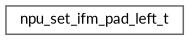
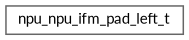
node "npu_set_ifm_pad_left_t": label "npu_set_ifm_pad_left_t" -> "npu_npu_ifm_pad_left_t"
